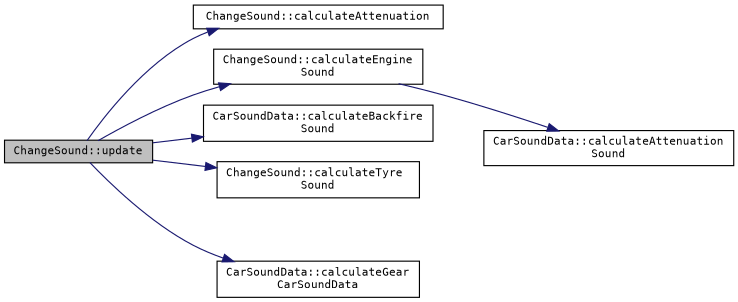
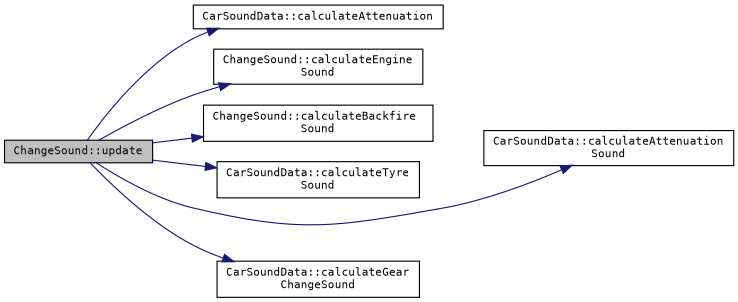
node "ChangeSound::calculateAttenuation": label "ChangeSound::calculateAttenuation" -> "CarSoundData::calculateAttenuation"
edge "ChangeSound::calculateEngine Sound" -> "CarSoundData::calculateAttenuation Sound": now "ChangeSound::update" -> "CarSoundData::calculateAttenuation Sound"
node "CarSoundData::calculateBackfire Sound": label "CarSoundData::calculateBackfire Sound" -> "ChangeSound::calculateBackfire Sound"
node "ChangeSound::calculateTyre Sound": label "ChangeSound::calculateTyre Sound" -> "CarSoundData::calculateTyre Sound"
node "CarSoundData::calculateGear CarSoundData": label "CarSoundData::calculateGear CarSoundData" -> "CarSoundData::calculateGear ChangeSound"
